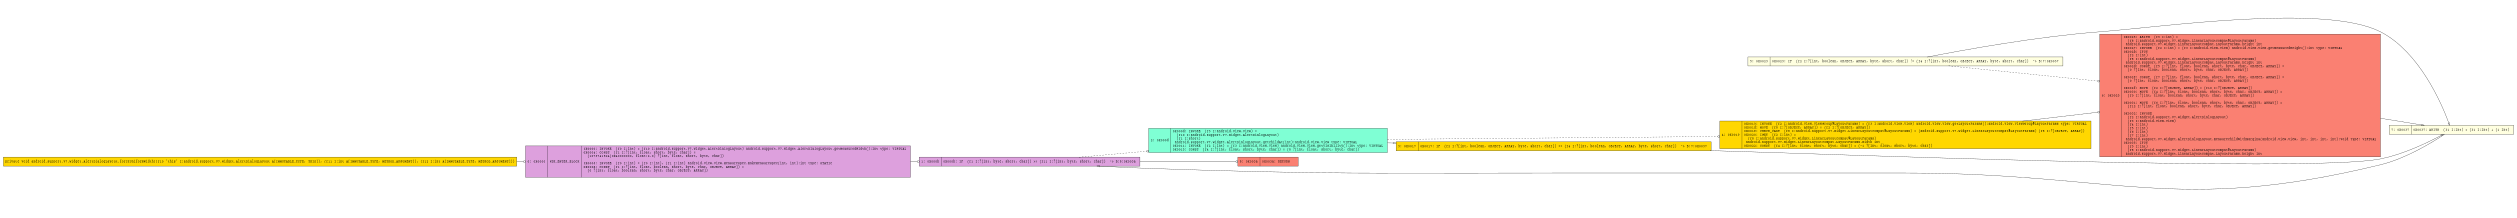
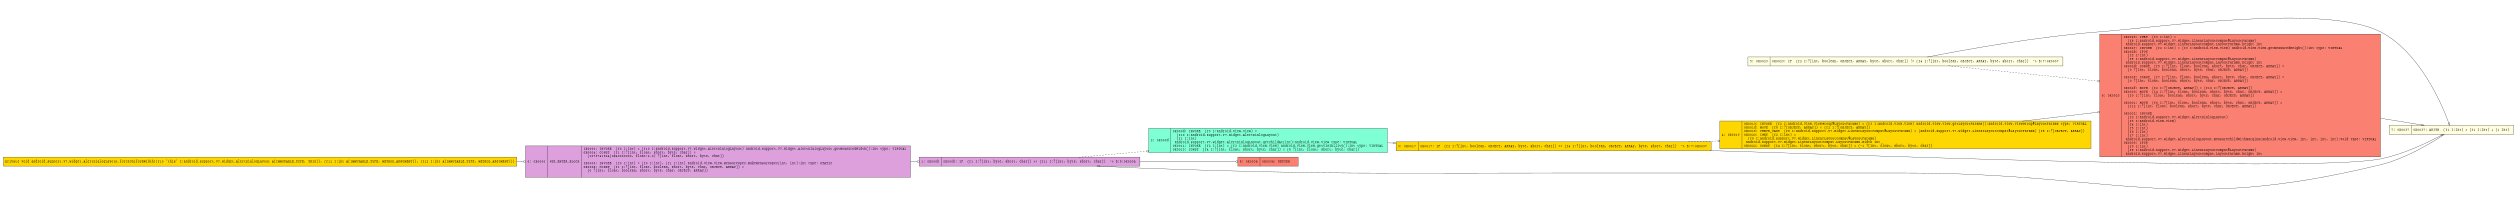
node "6: 0x0025": text "0x0025: ARITH  (r9 I:int) =" -> "0x0025: IGET  (r9 I:int) ="
edge "2: 0x000d" -> "4: 0x0019": now "3: 0x0017" -> "4: 0x0019"
node "2: 0x000d": text "(r1 I:short)" -> "(r1 I:int)"
